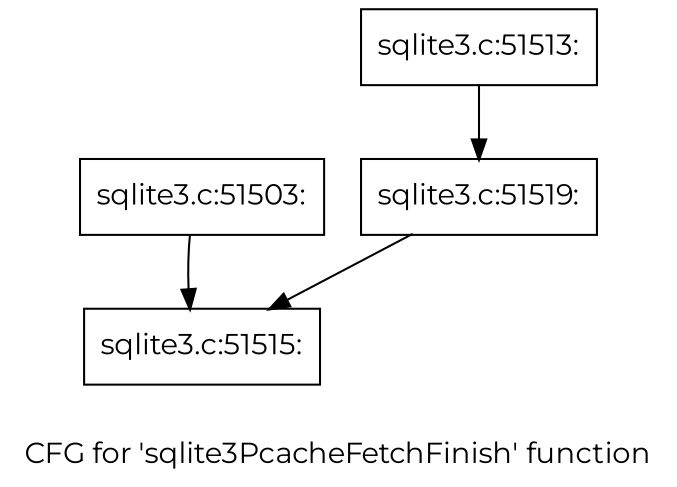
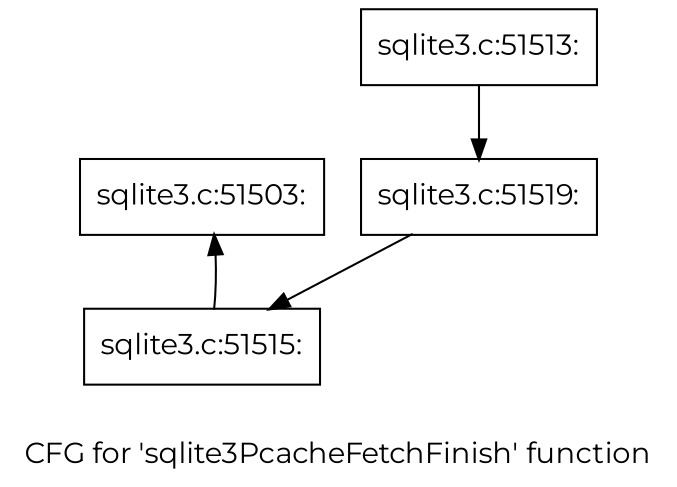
edge "sqlite3.c:51503:" -> "sqlite3.c:51515:": reversed
